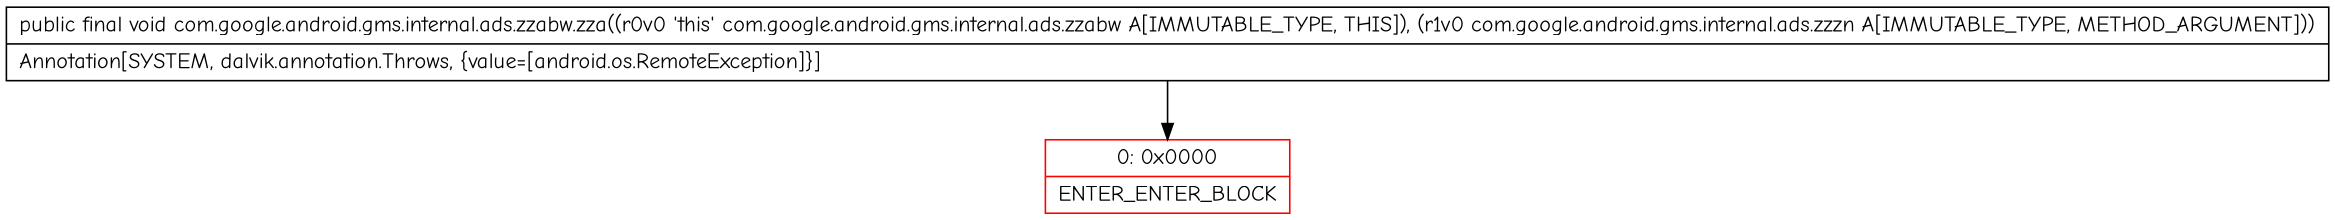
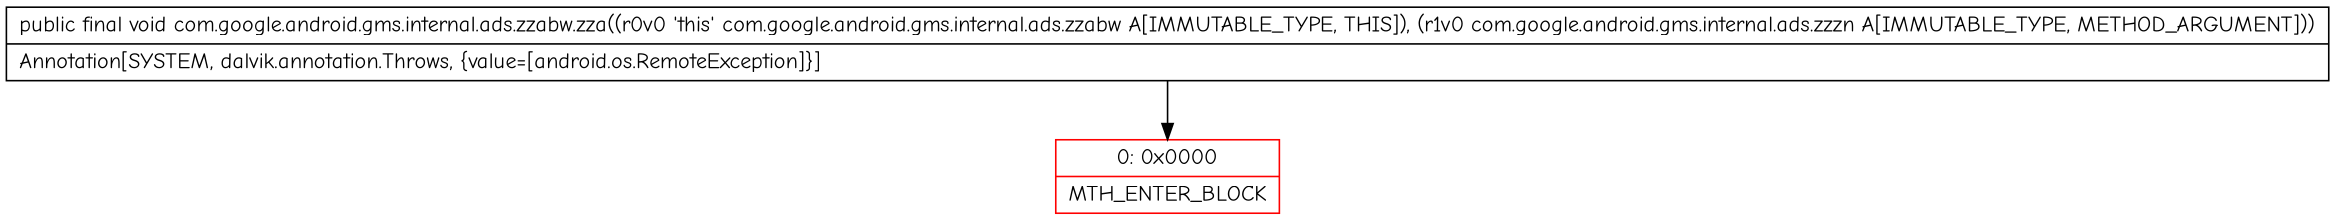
node "0: 0x0000": text "ENTER_ENTER_BLOCK" -> "MTH_ENTER_BLOCK"
